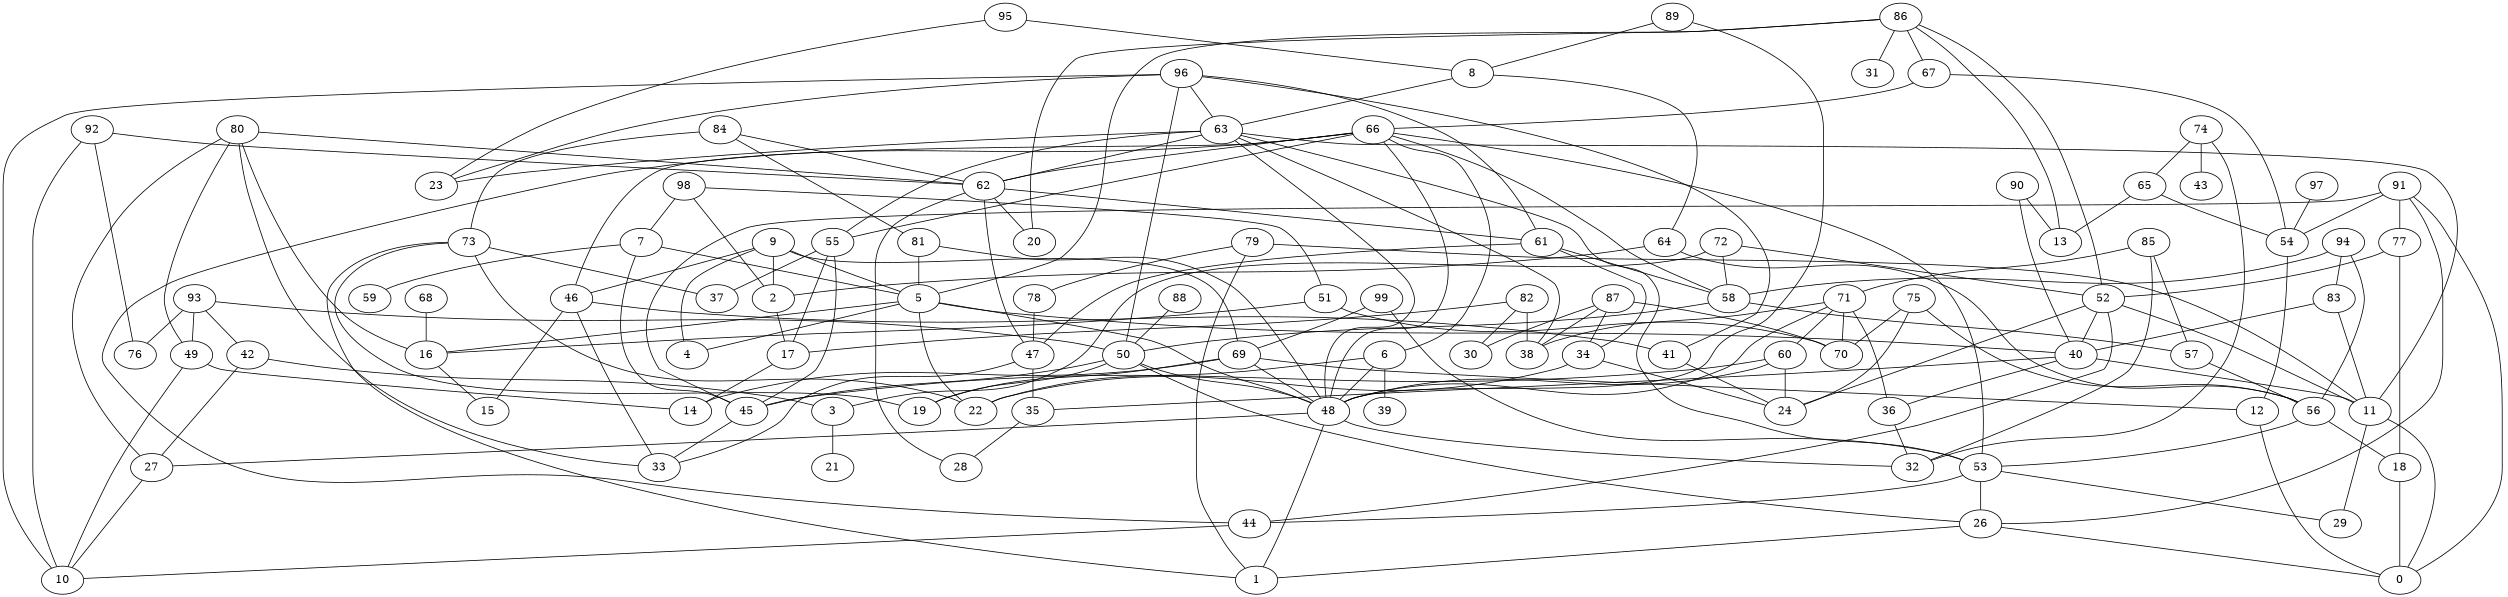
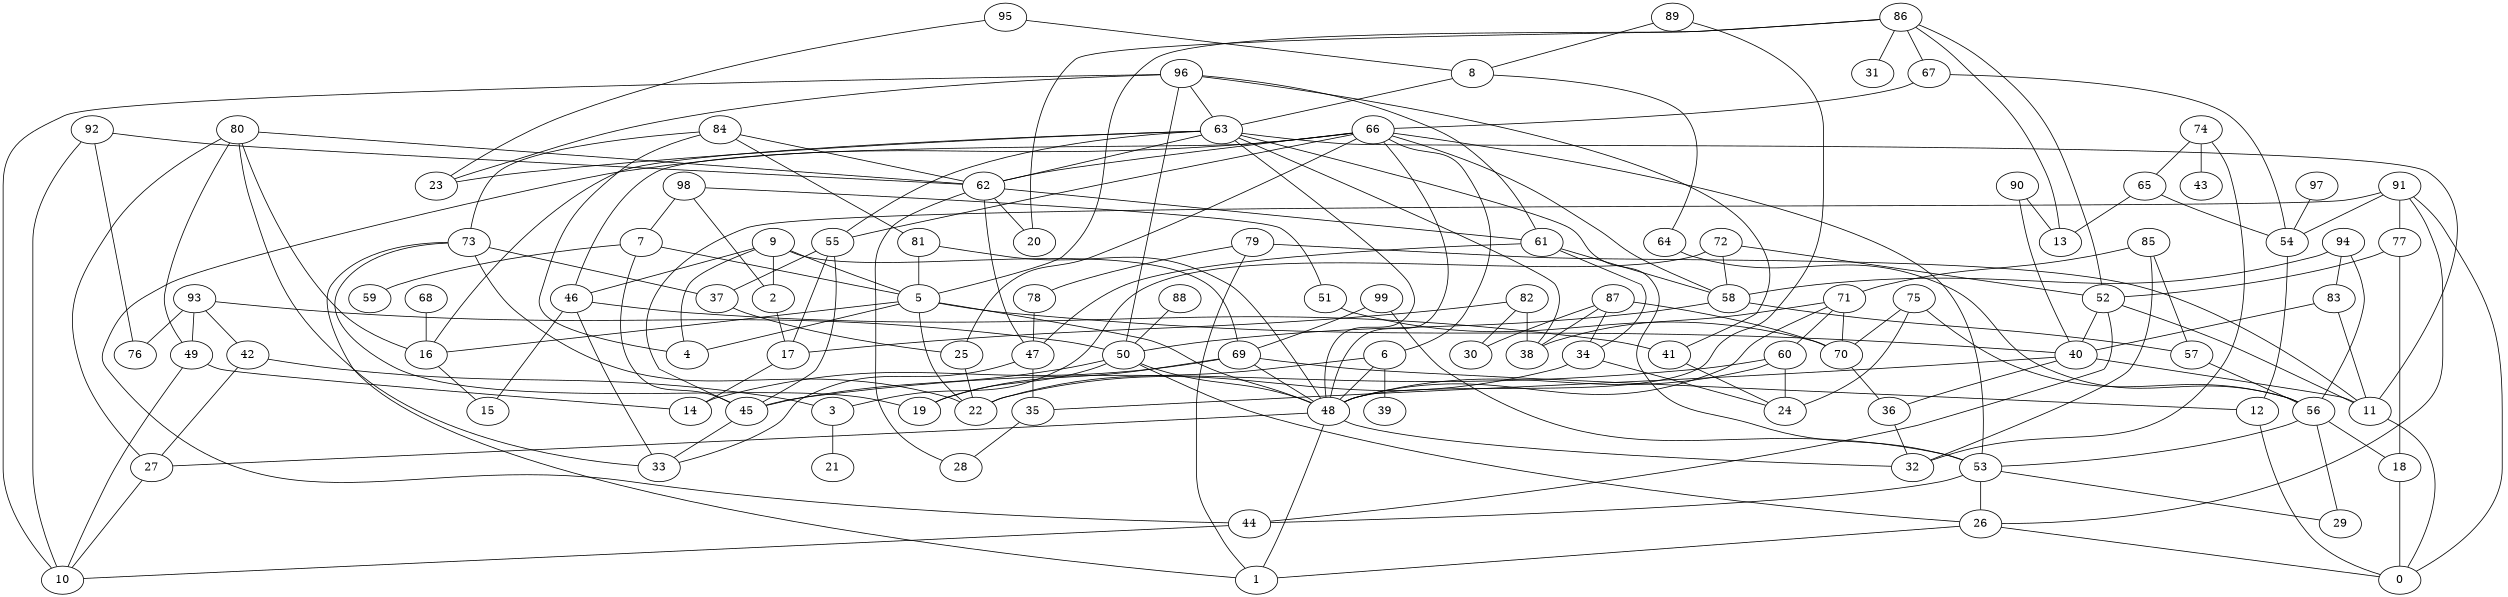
edge "84" -- "4": added
edge "64" -- "2": removed
edge "51" -- "16": now "63" -- "16"
edge "71" -- "36": now "70" -- "36"
node "25": added
edge "52" -- "24": removed
edge "11" -- "29": now "56" -- "29"
